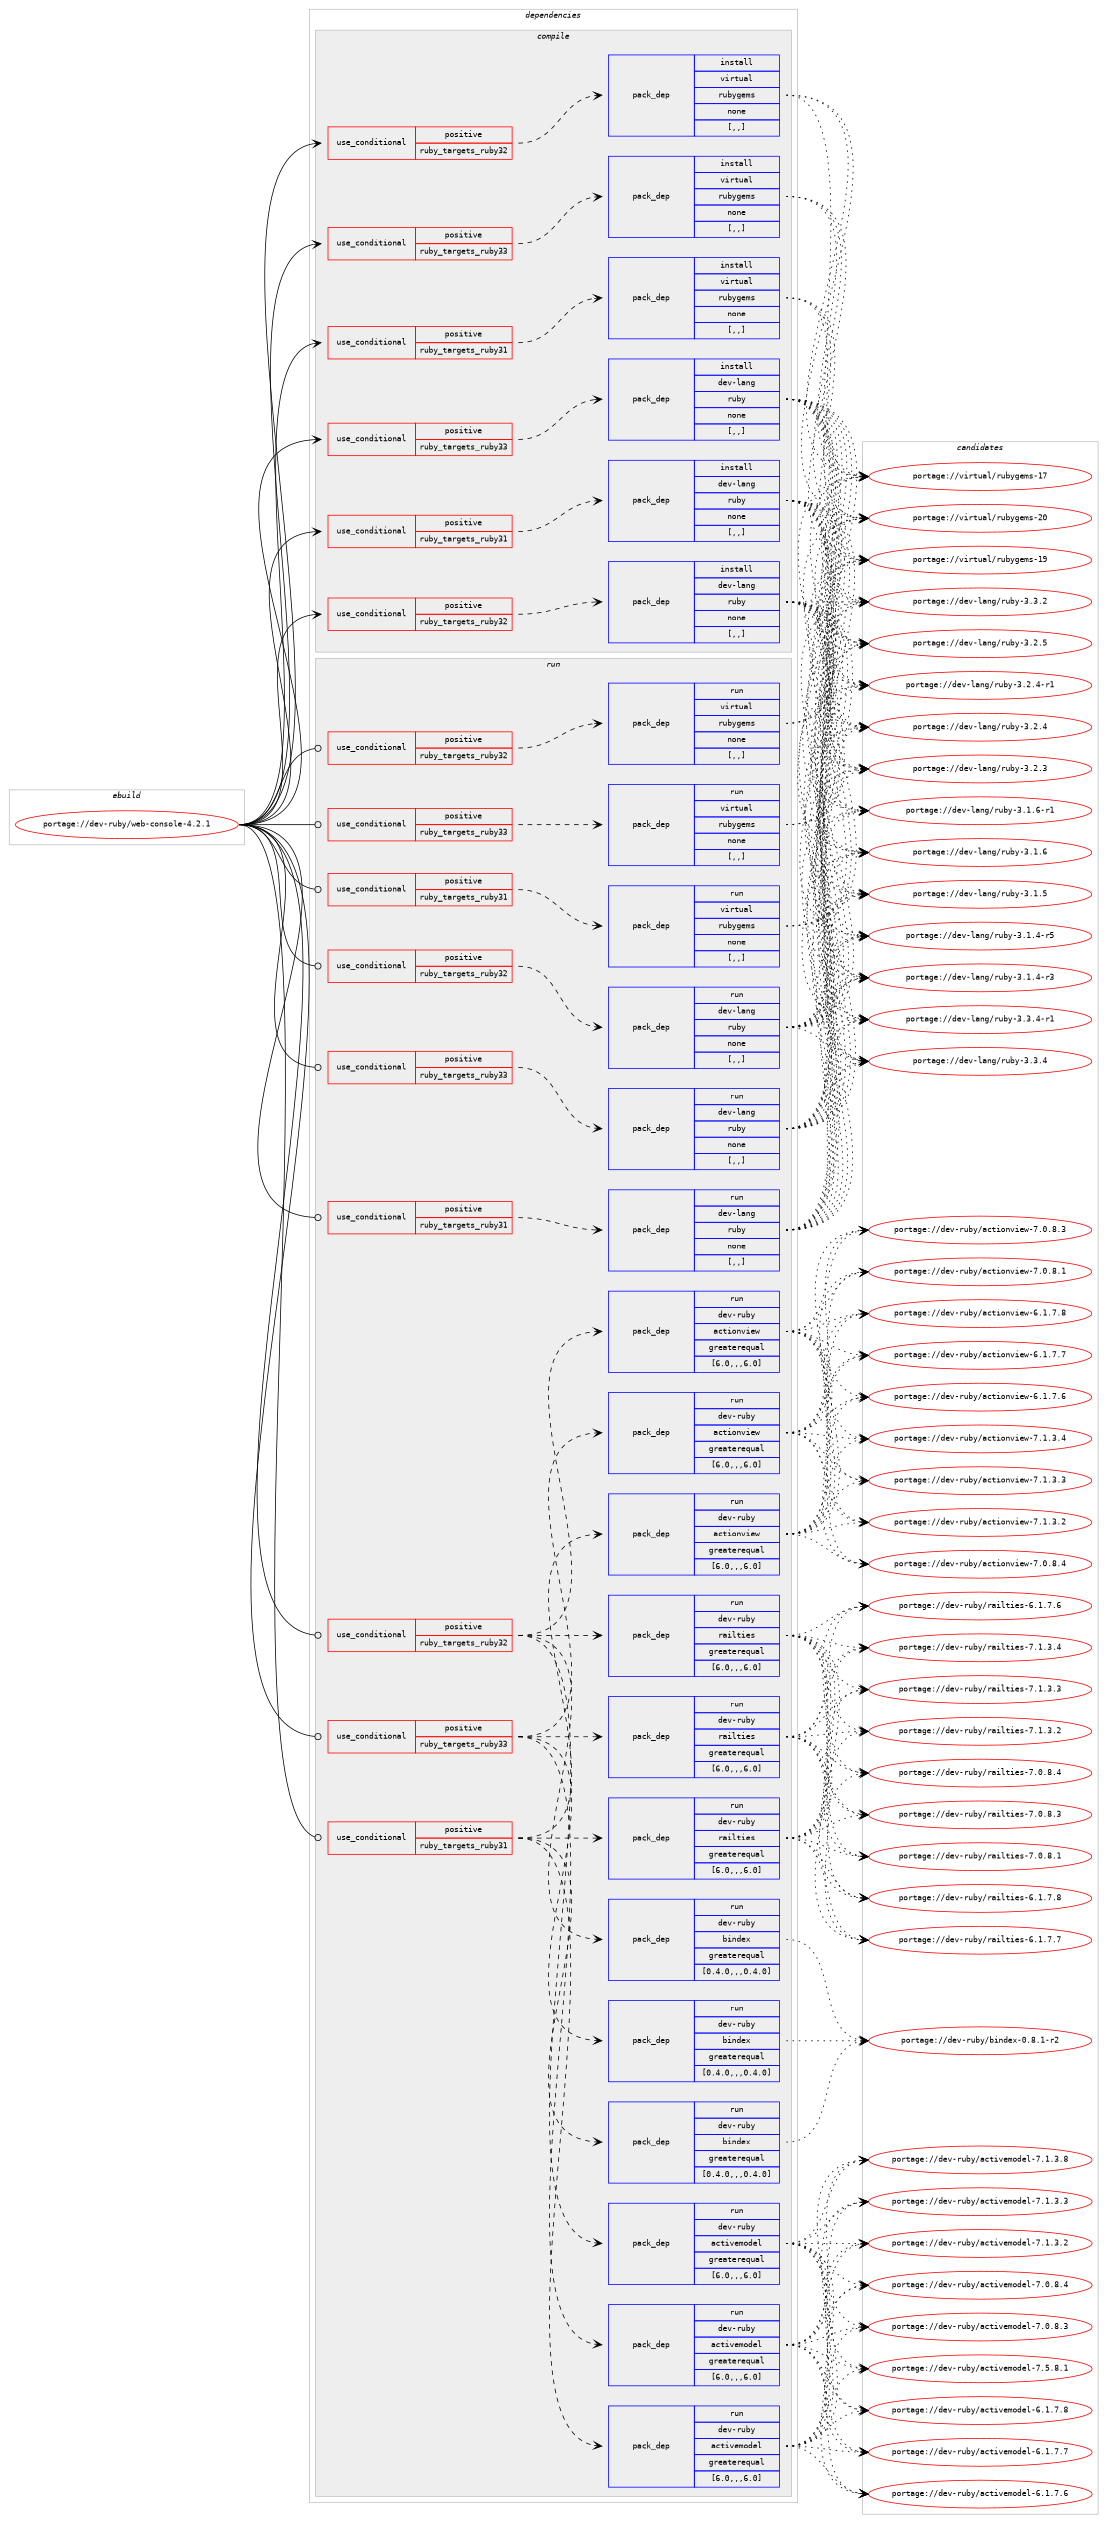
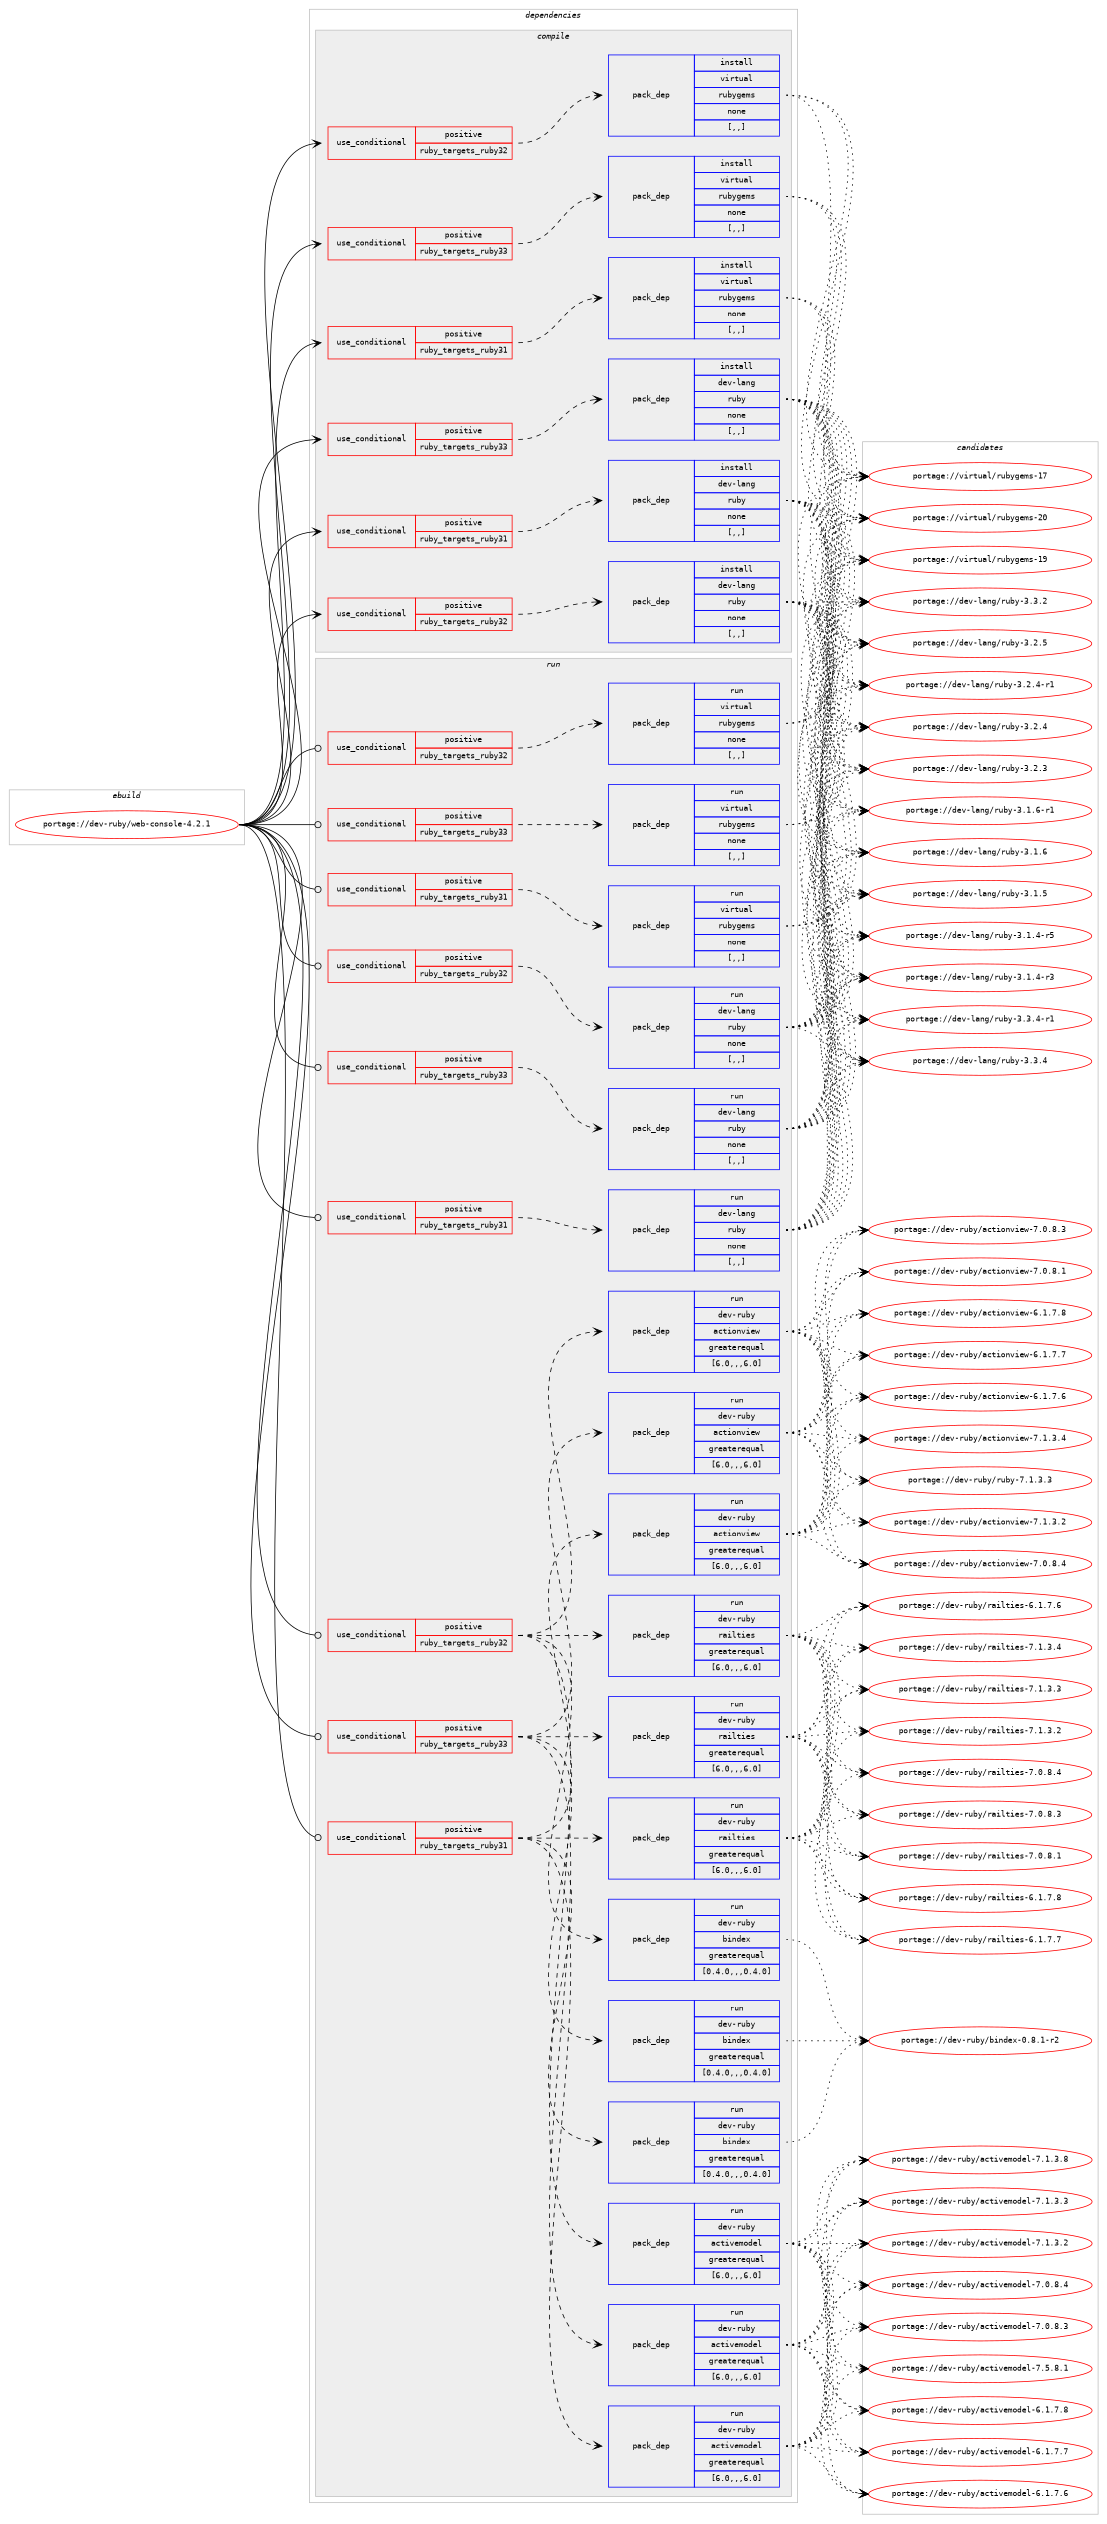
node "portage://dev-ruby/actionview-7.1.3.3": label "portage://dev-ruby/actionview-7.1.3.3" -> "portage://dev-ruby/ruby-7.1.3.3"
